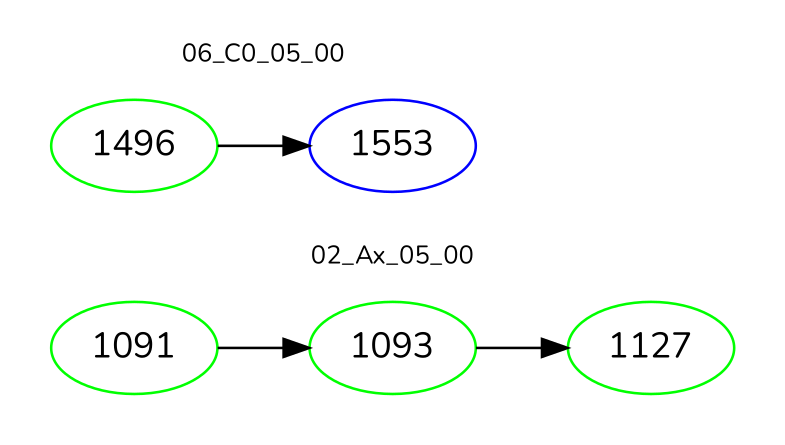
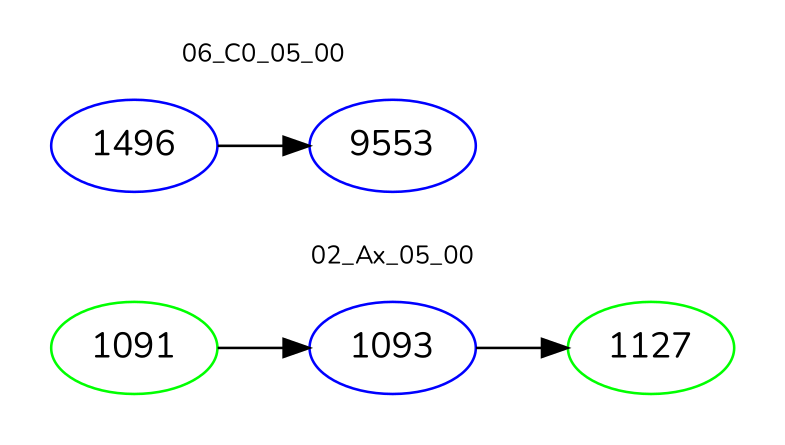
node "1496": color green -> blue
node "1553": label "1553" -> "9553"
node "1093": color green -> blue
